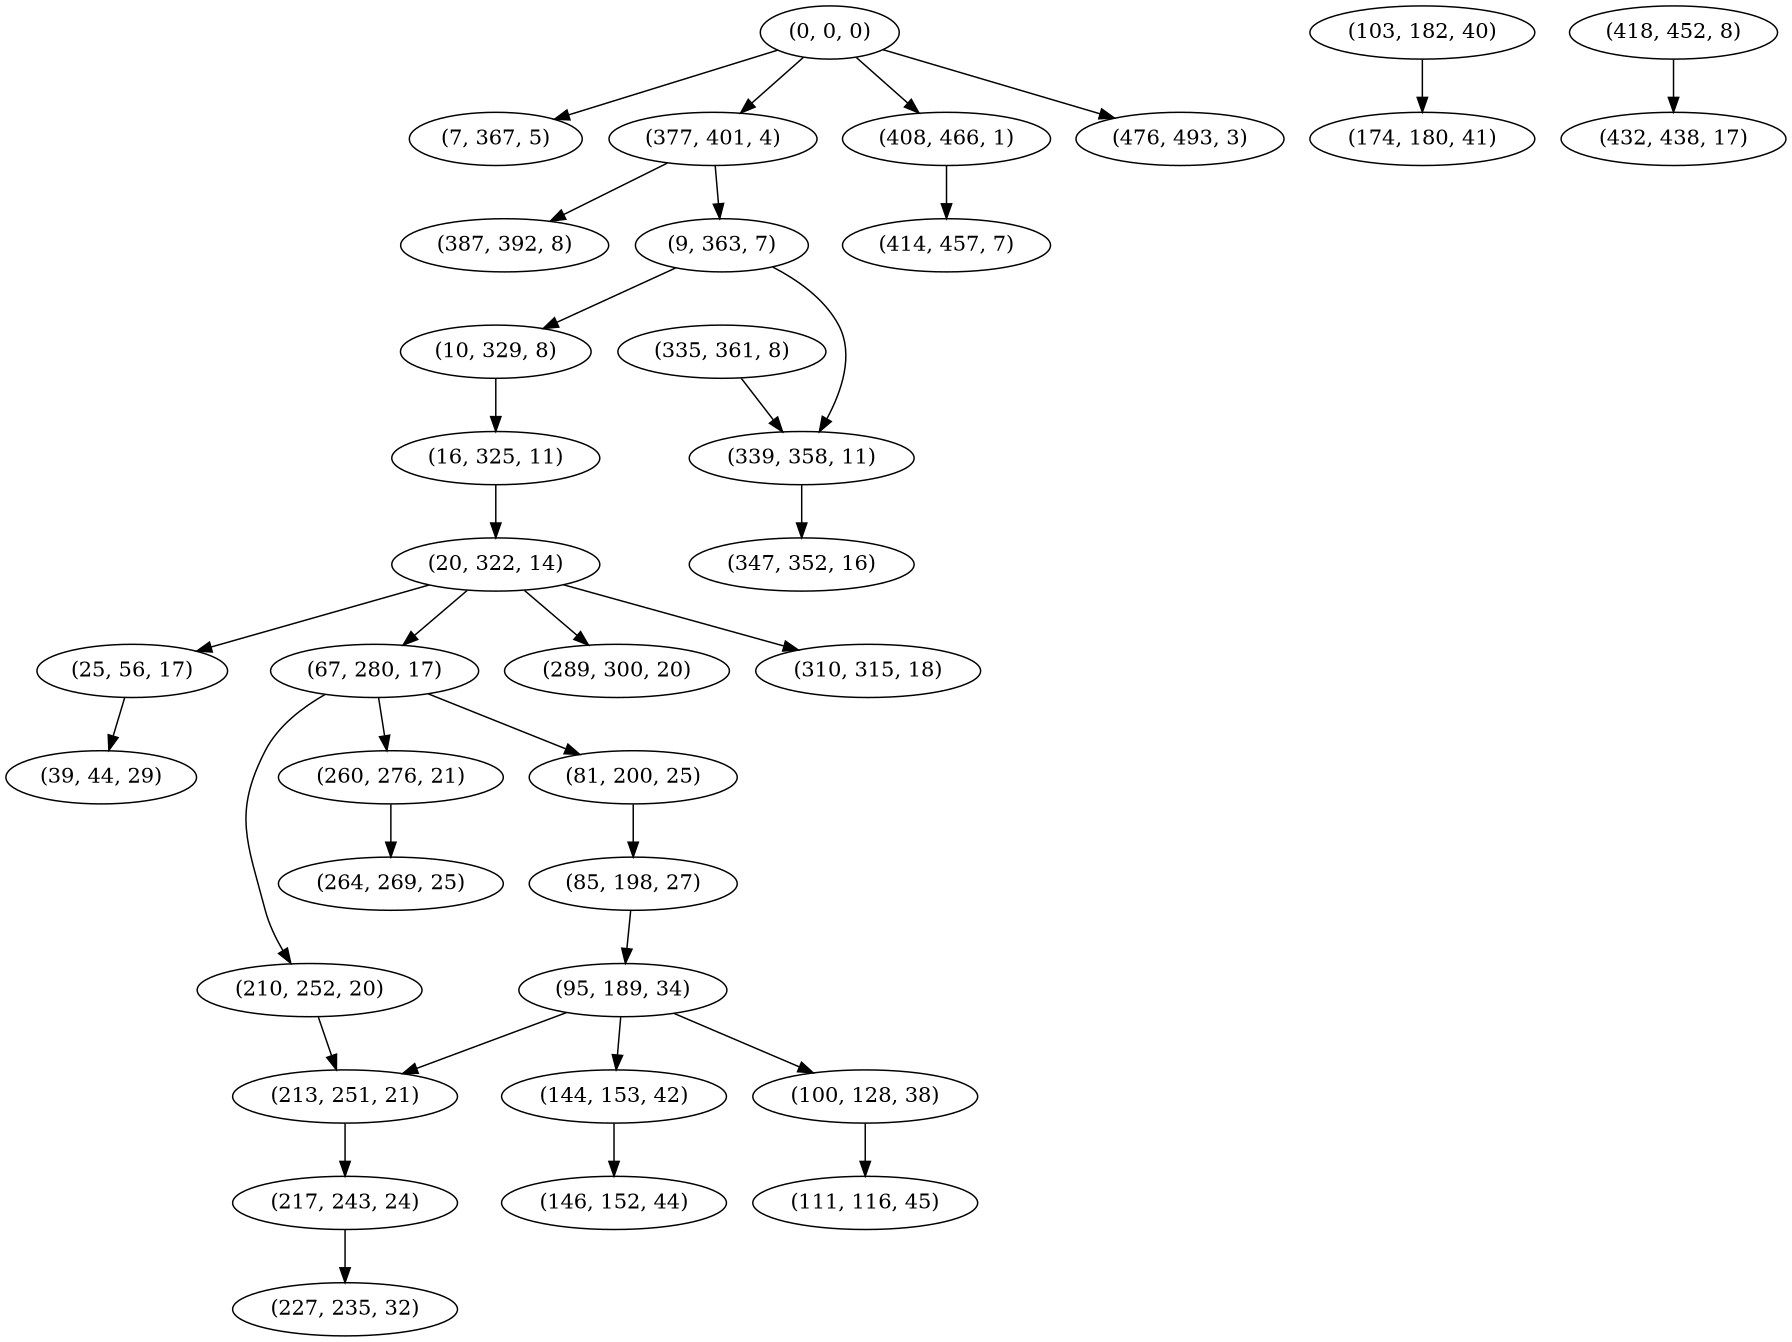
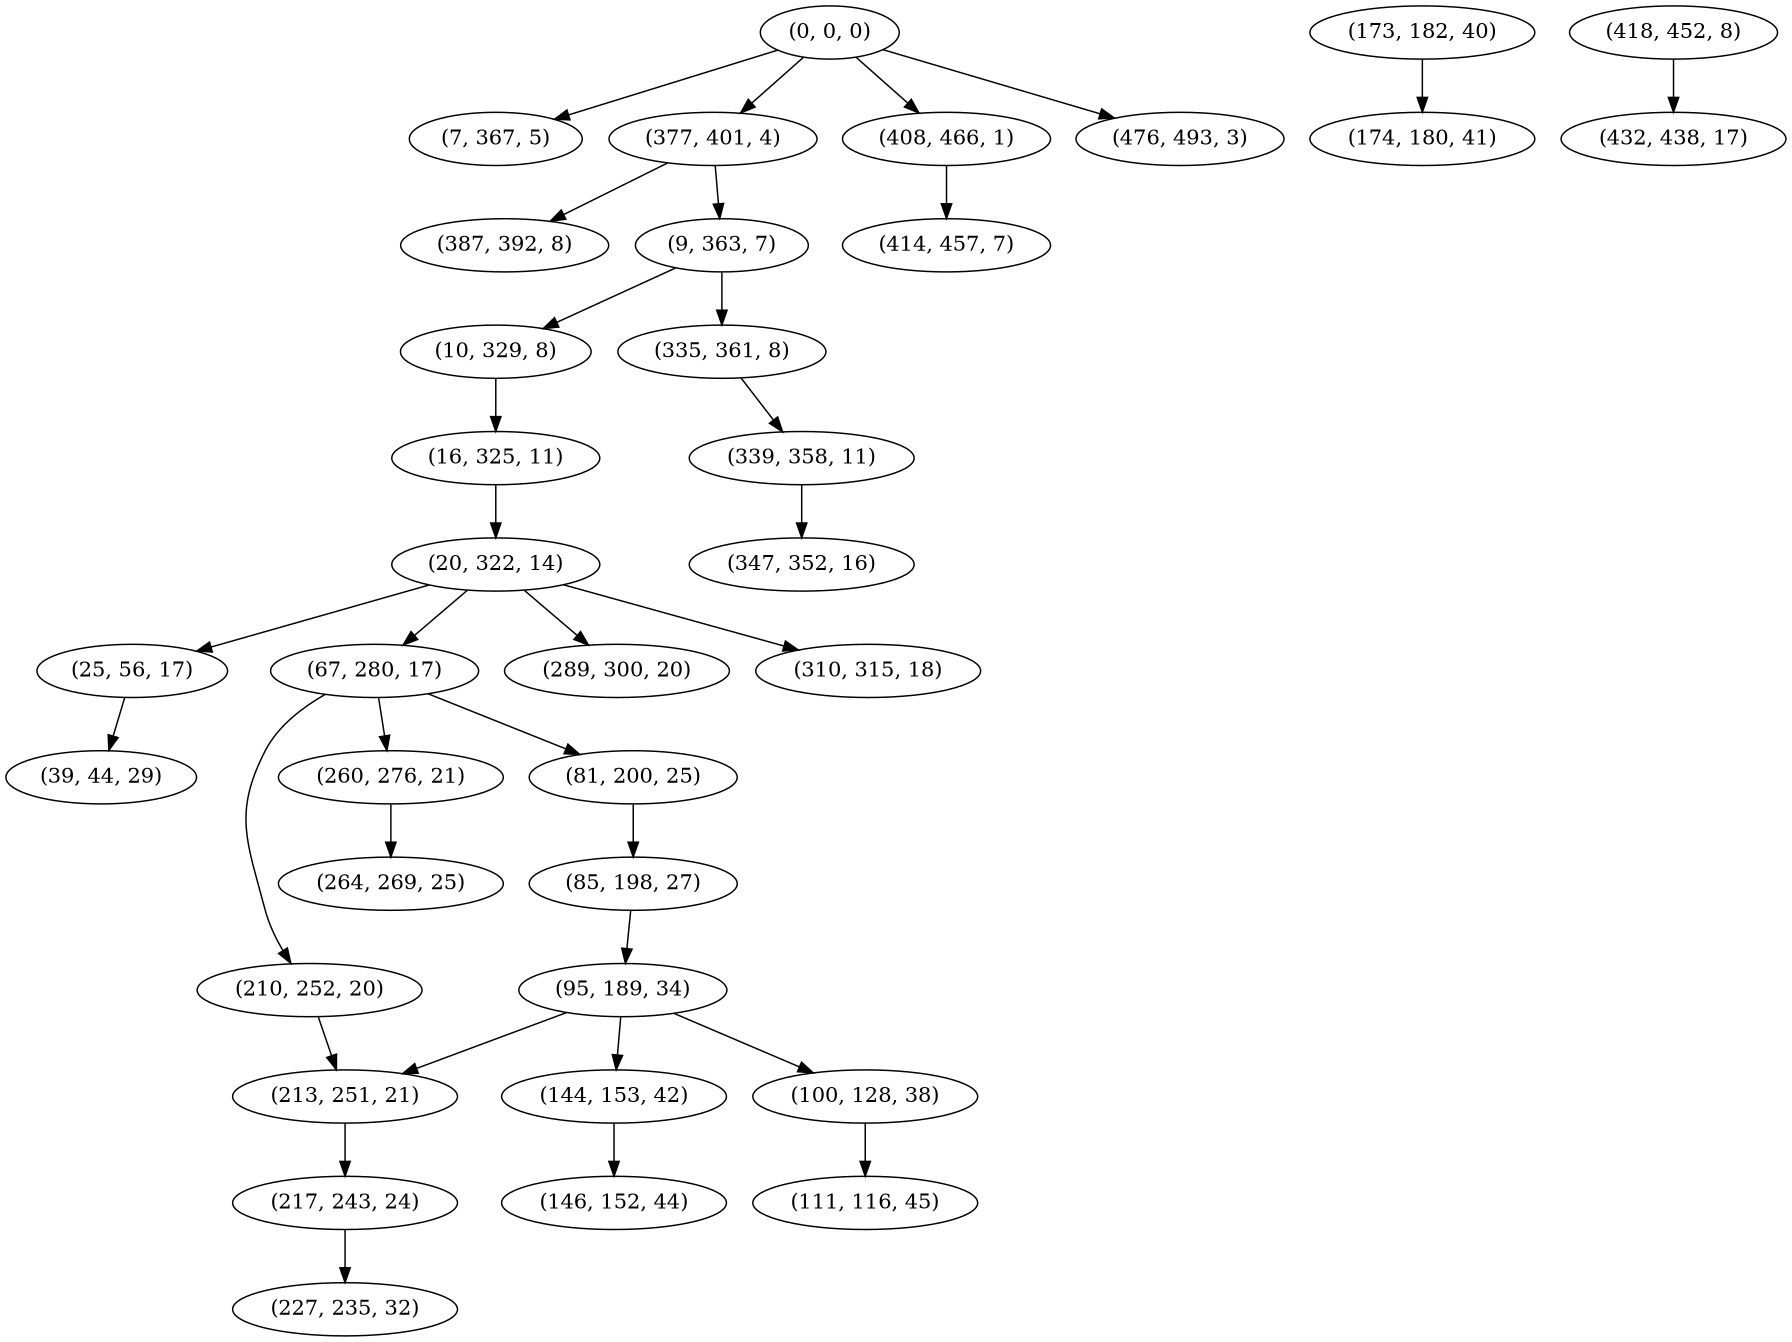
node "(103, 182, 40)": label "(103, 182, 40)" -> "(173, 182, 40)"
edge "(9, 363, 7)" -> "(339, 358, 11)": now "(9, 363, 7)" -> "(335, 361, 8)"
